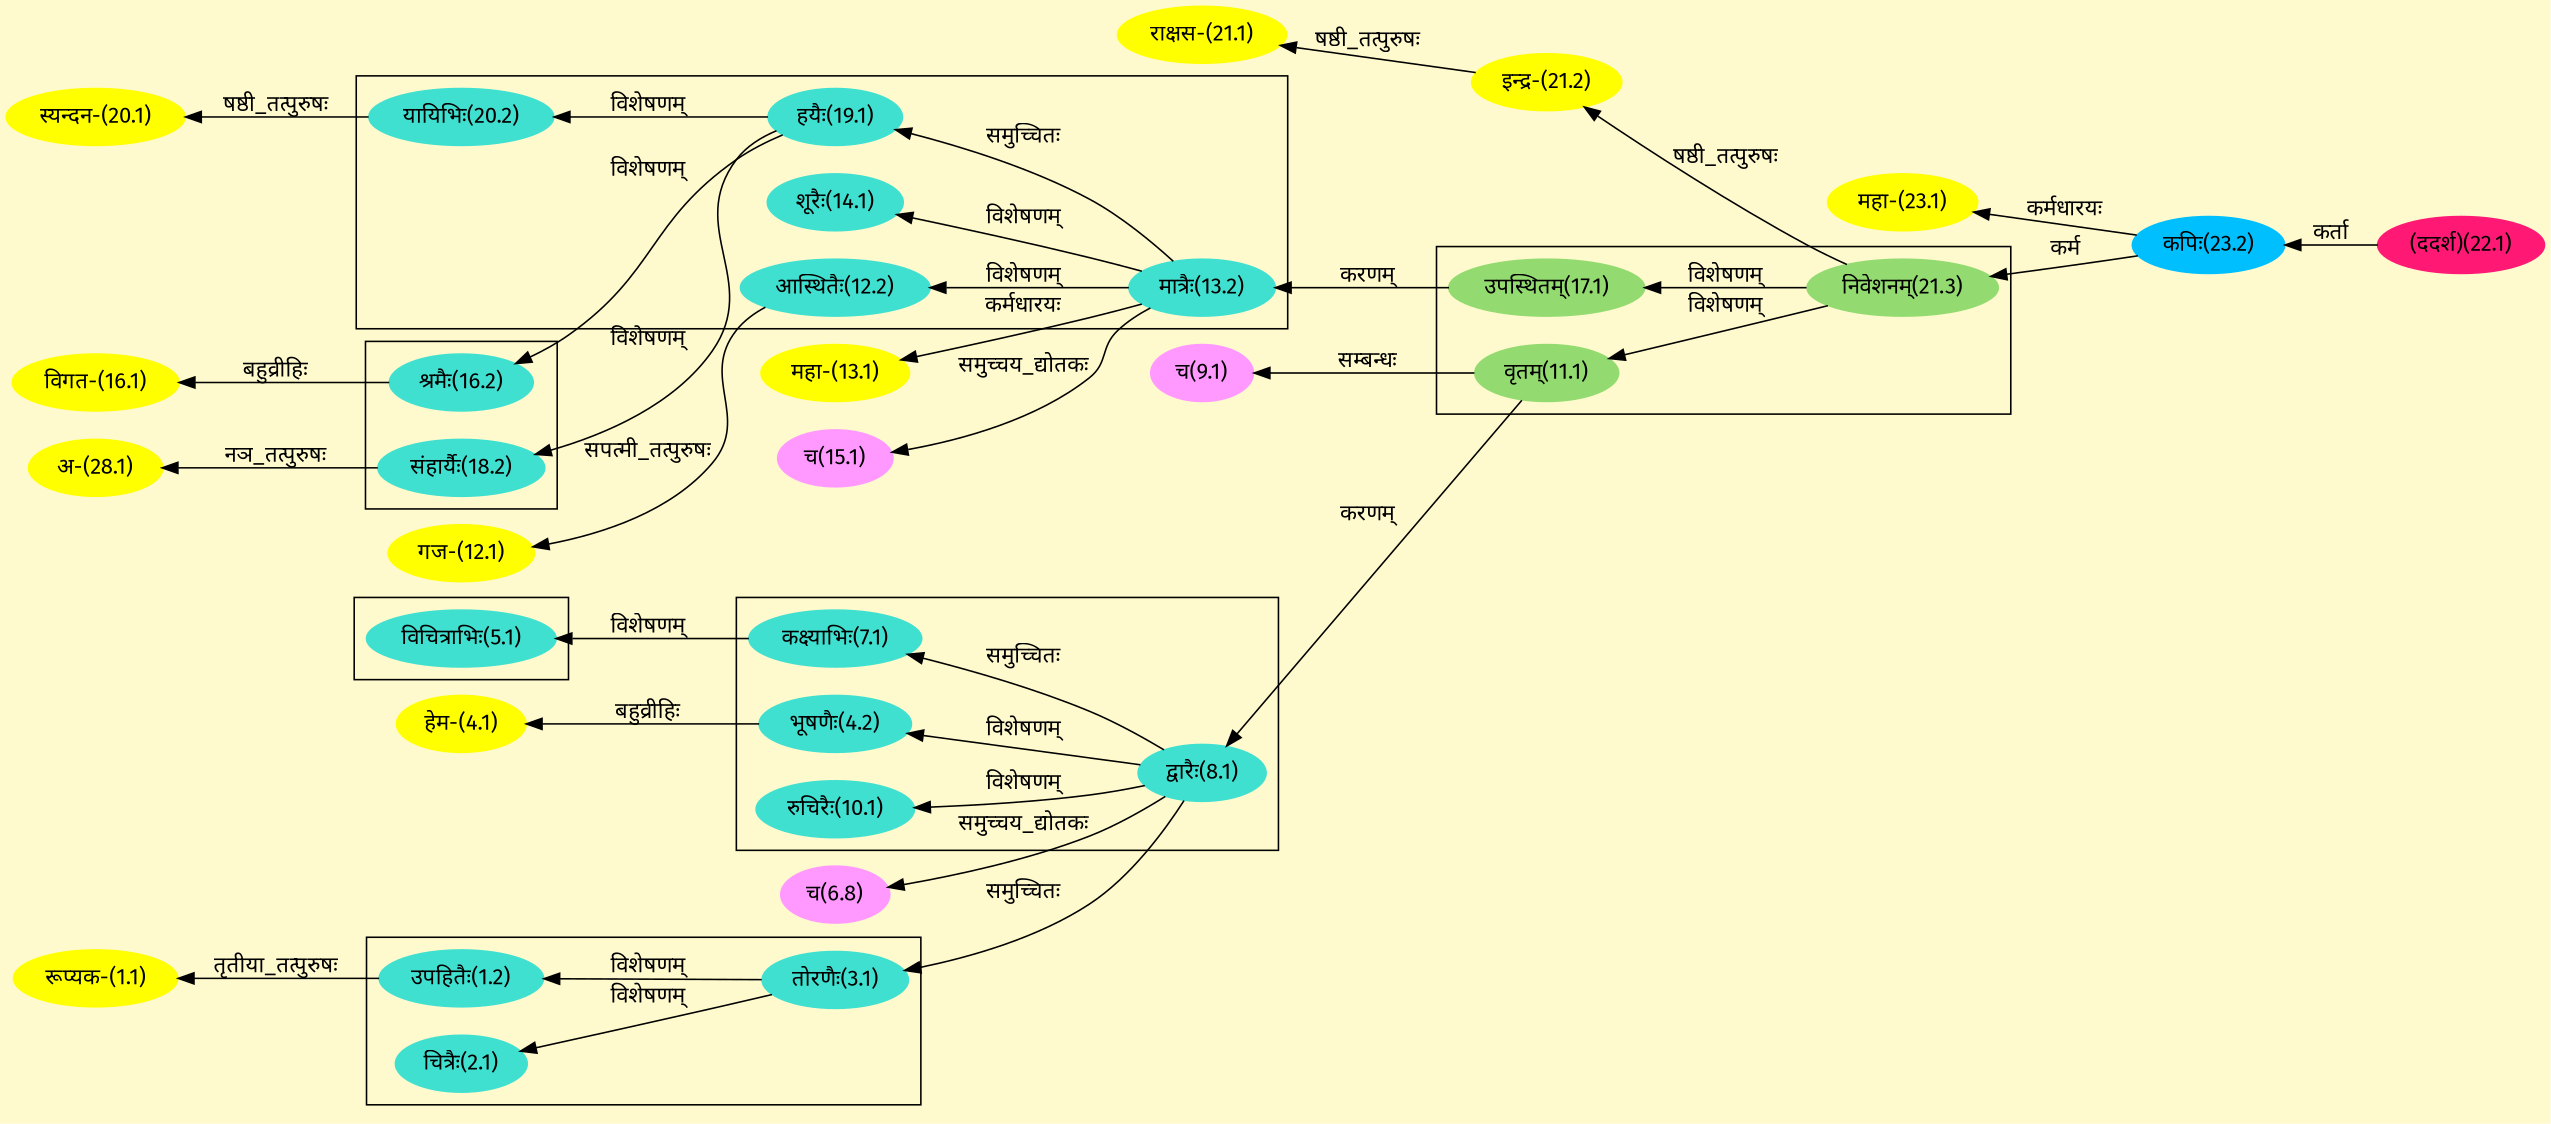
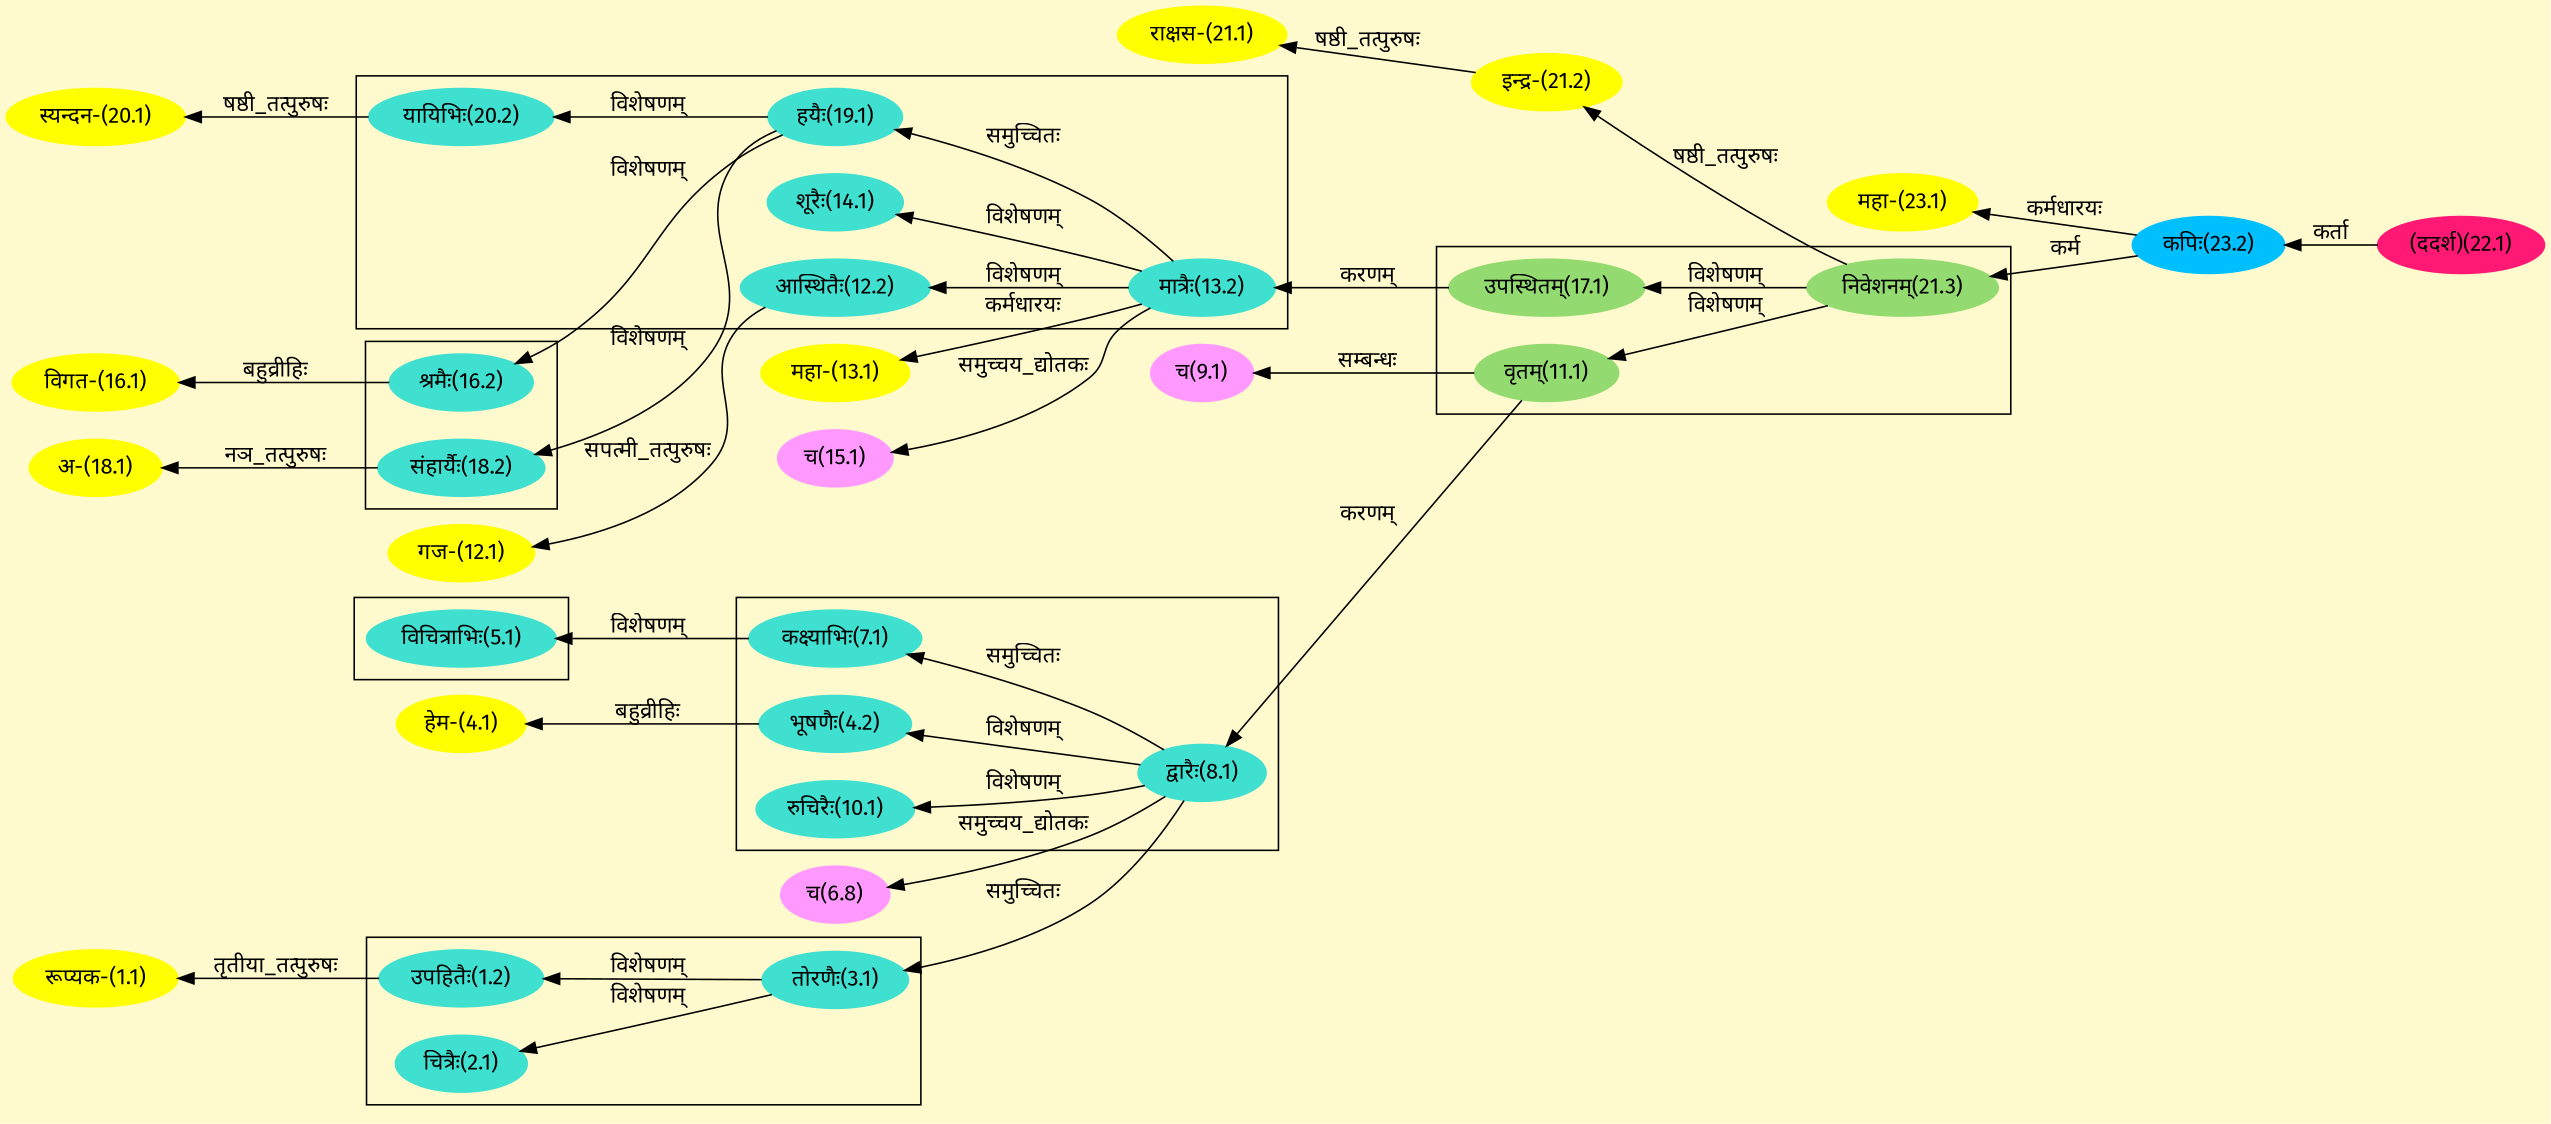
node "अ-(28.1)": label "अ-(28.1)" -> "अ-(18.1)"
